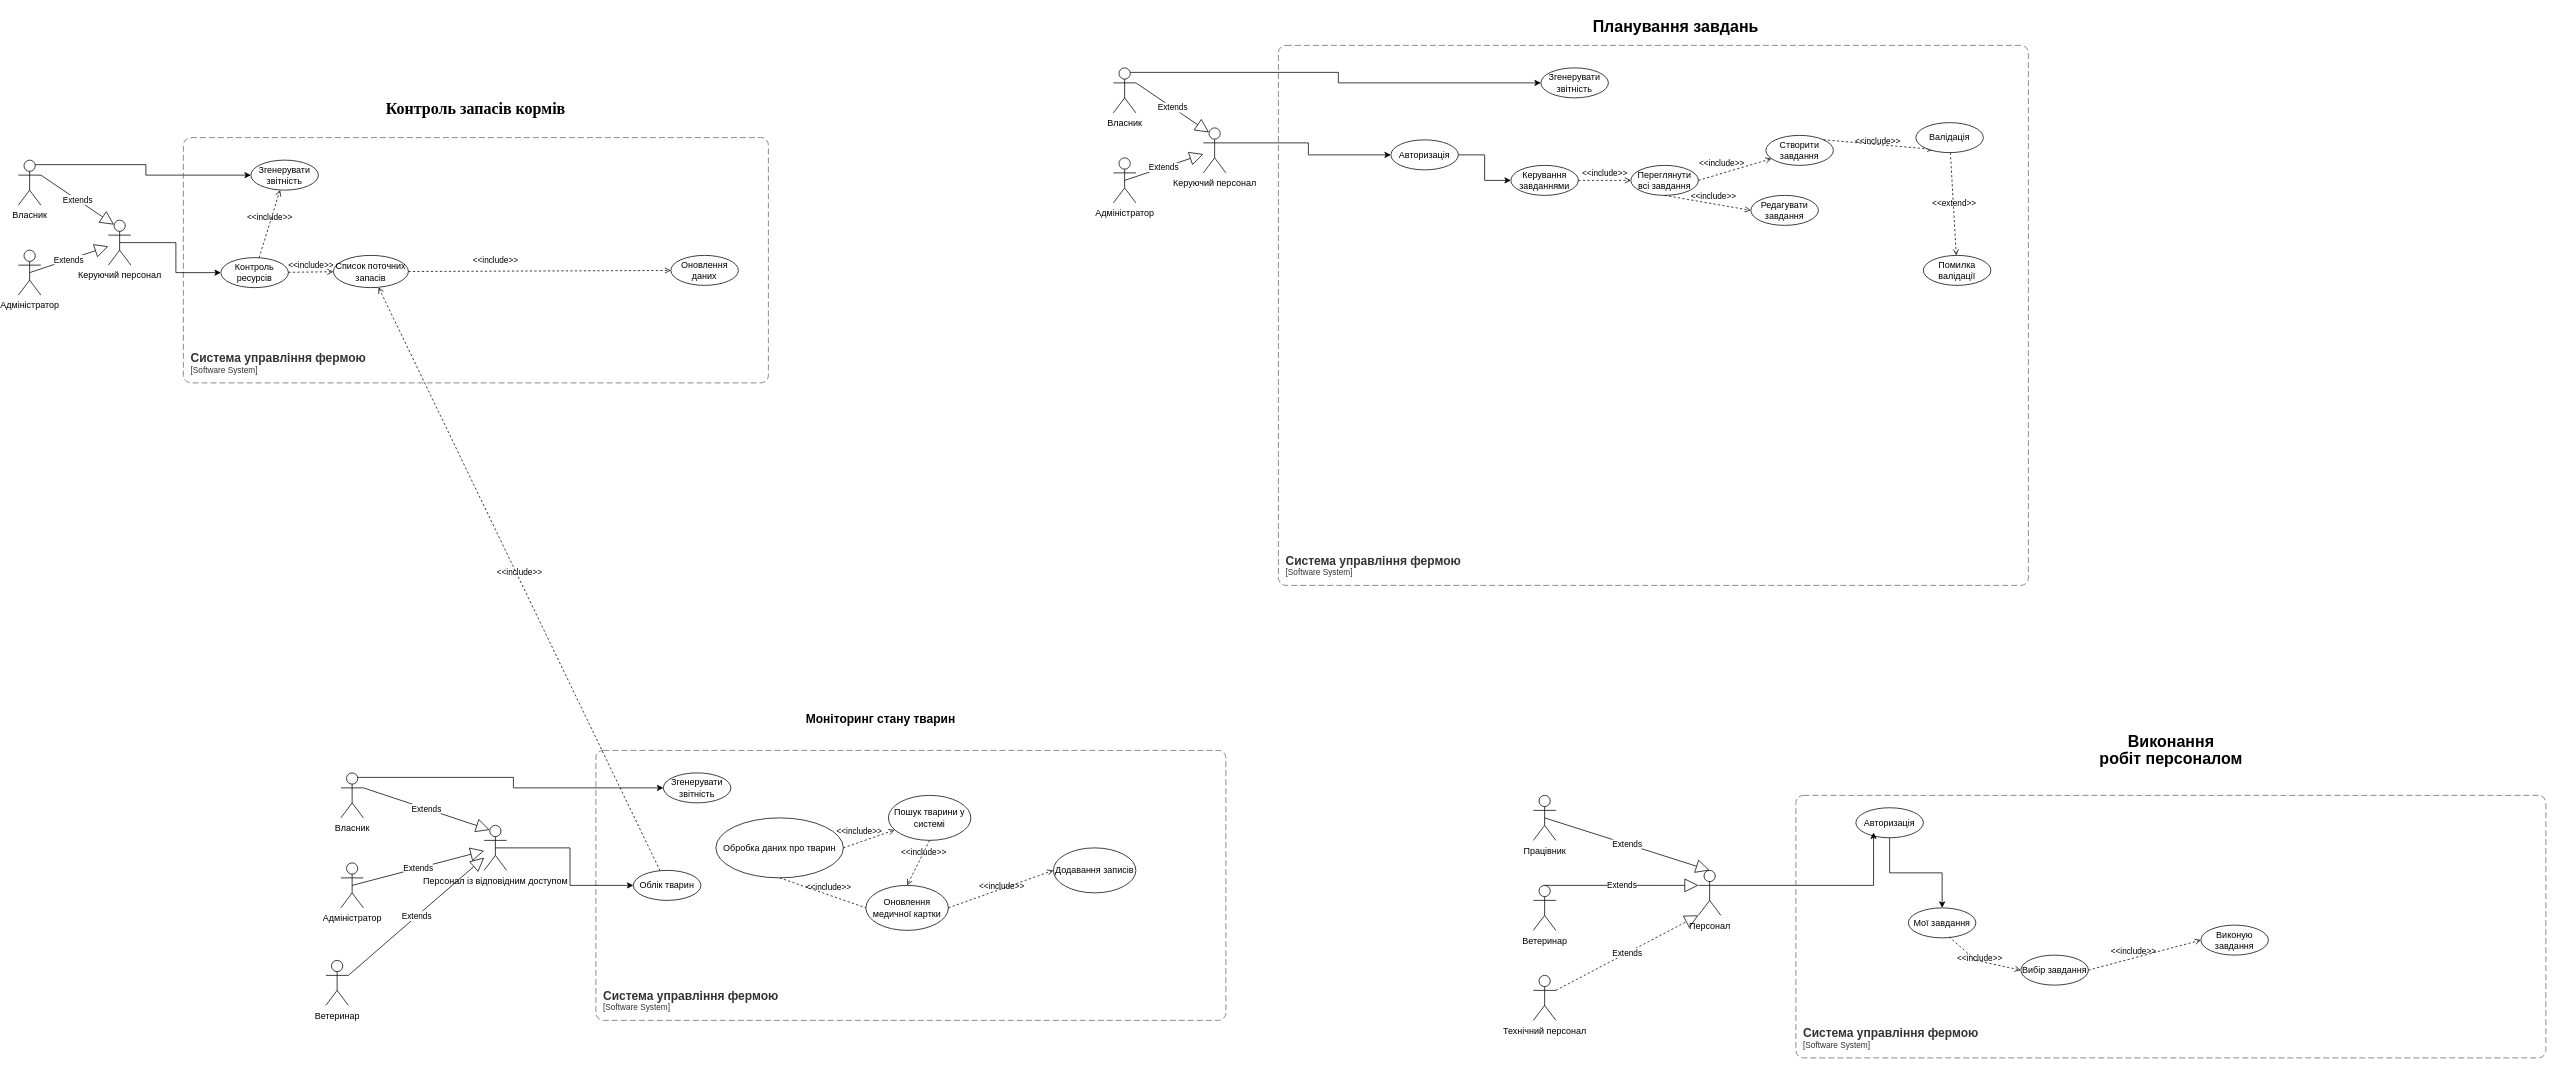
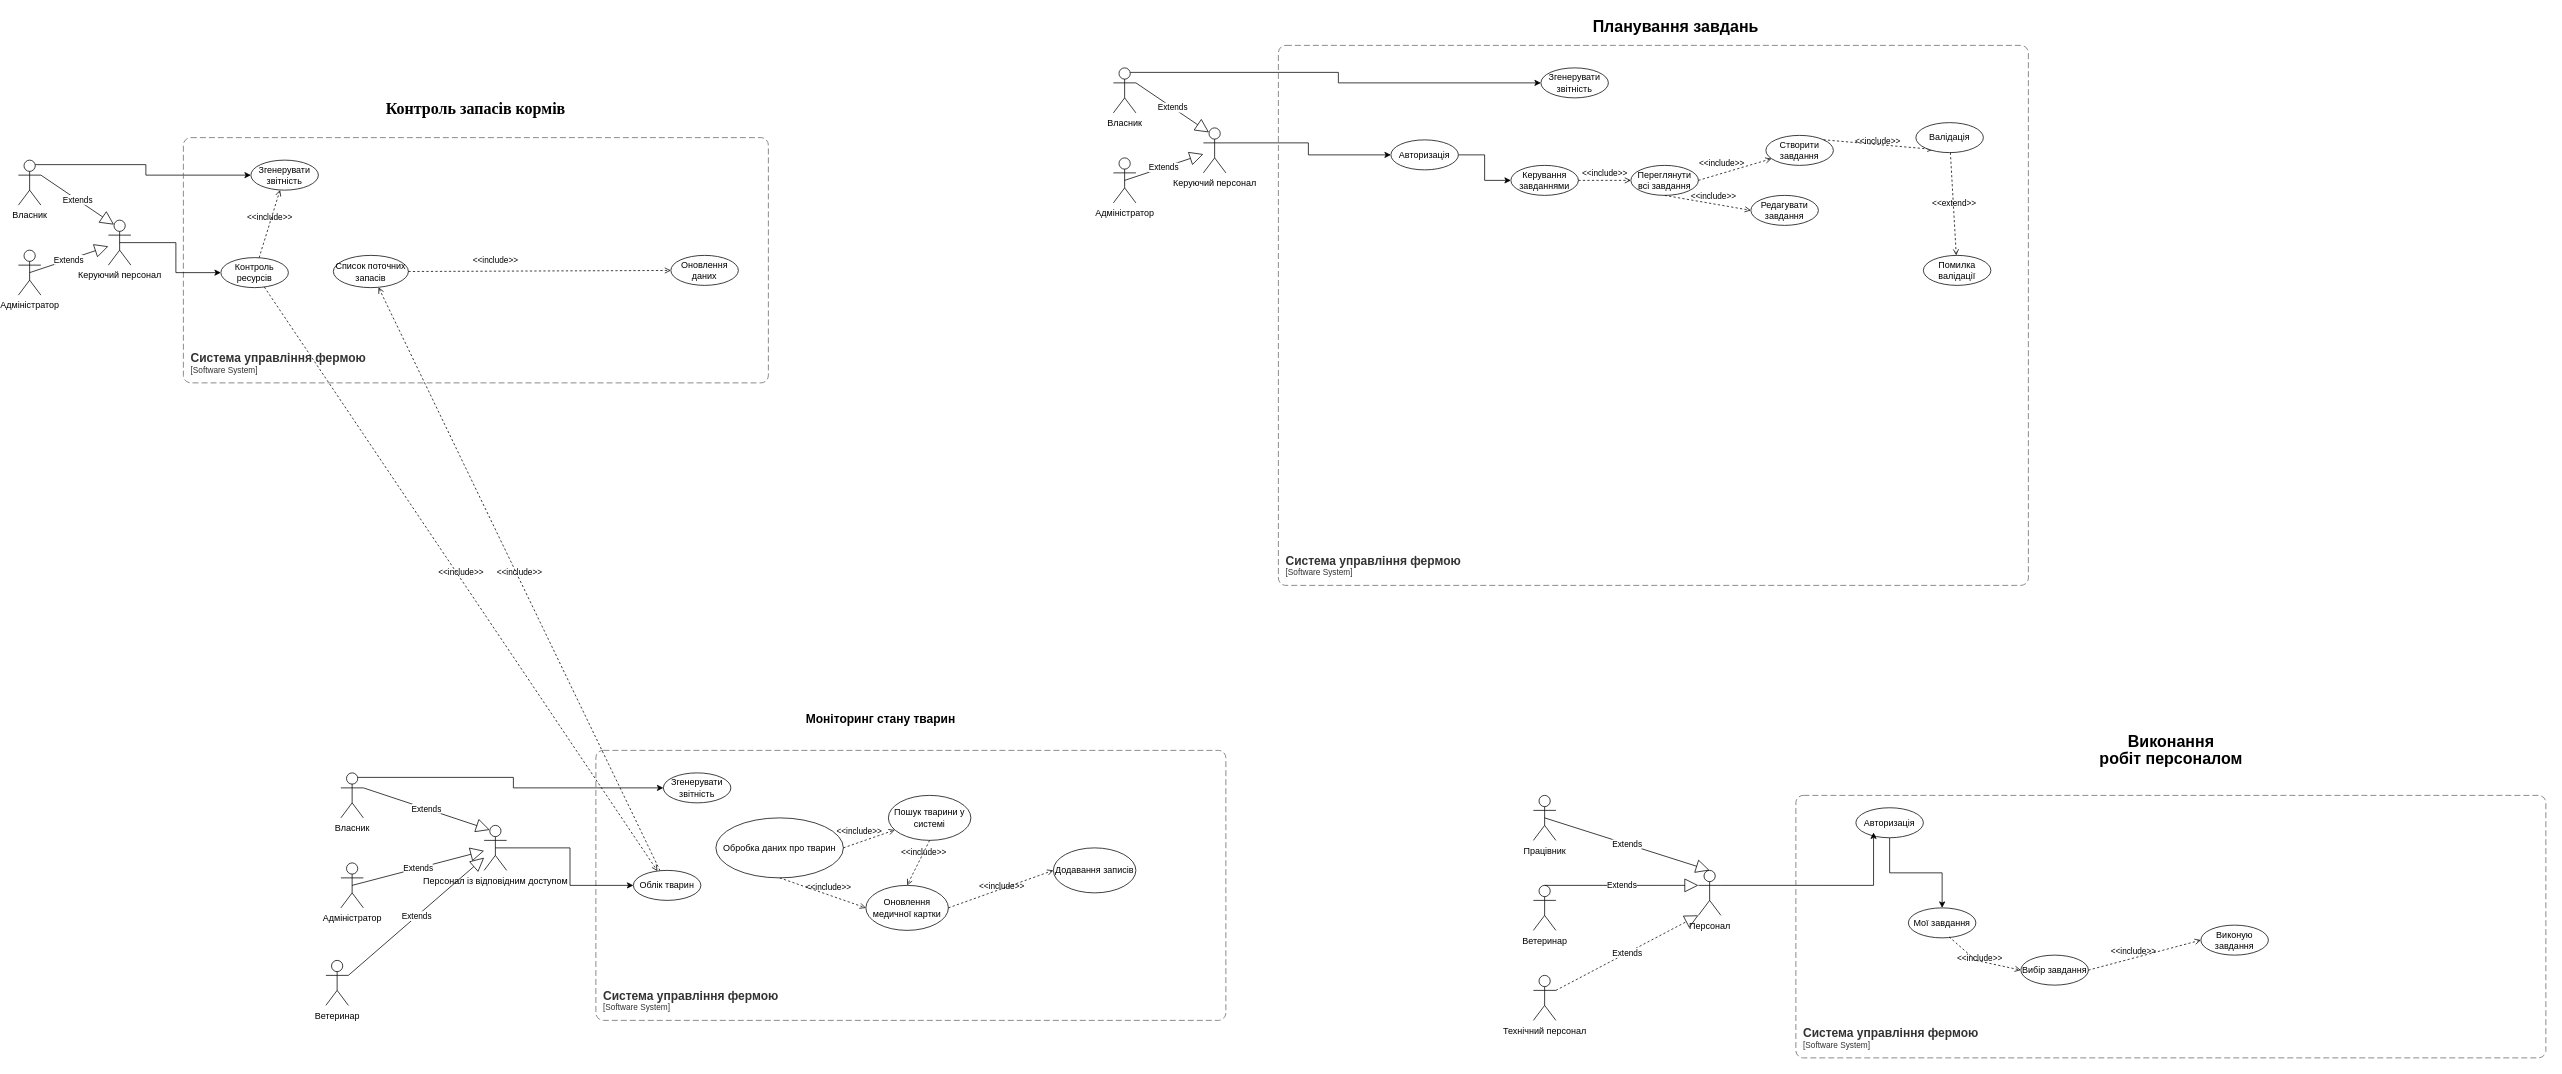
edge "Контроль ресурсів" -> "Список поточних запасів": now "Контроль ресурсів" -> "Облік тварин"
edge "Обробка даних про тварин" -- "Оновлення медичної картки": arrowhead none -> open
